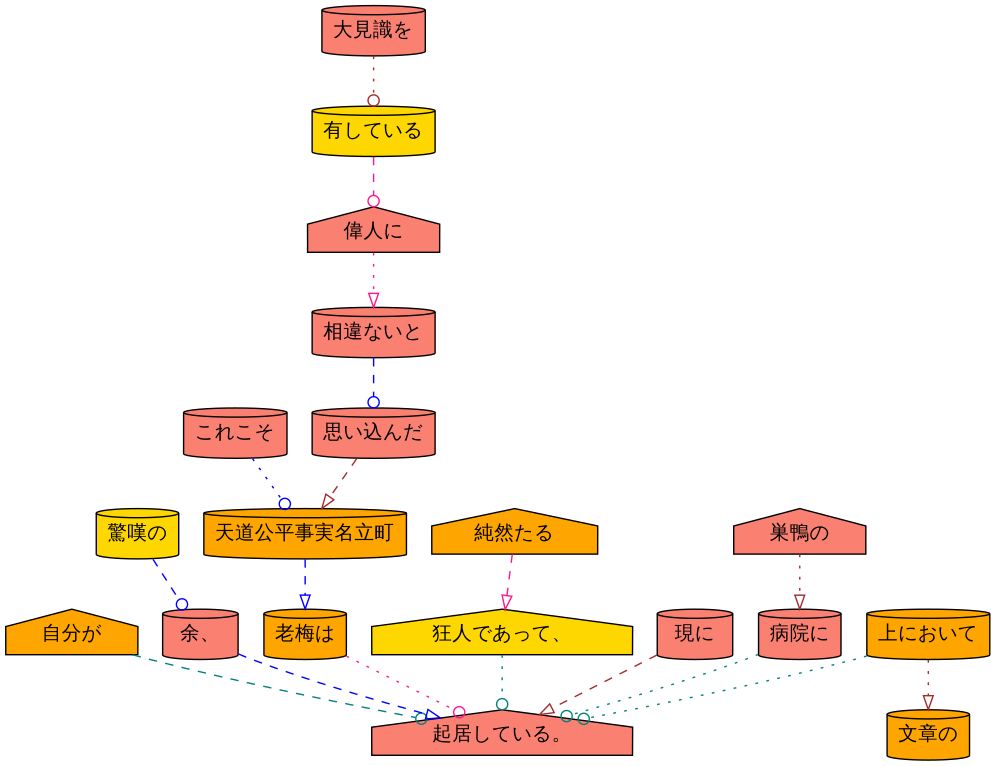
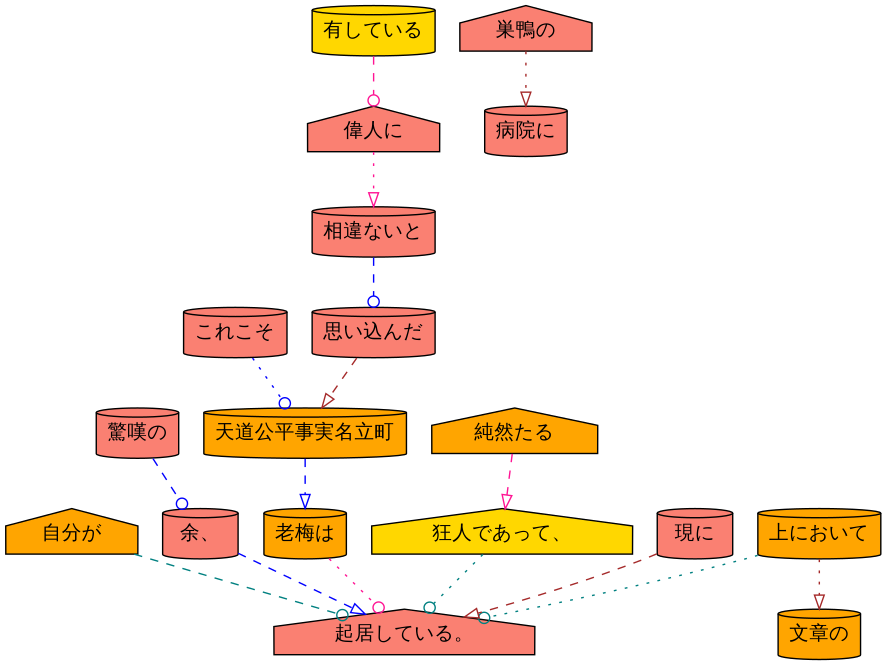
node "大見識を": removed
node "驚嘆の": fillcolor gold -> salmon
edge "病院に" -> "起居している。": removed
